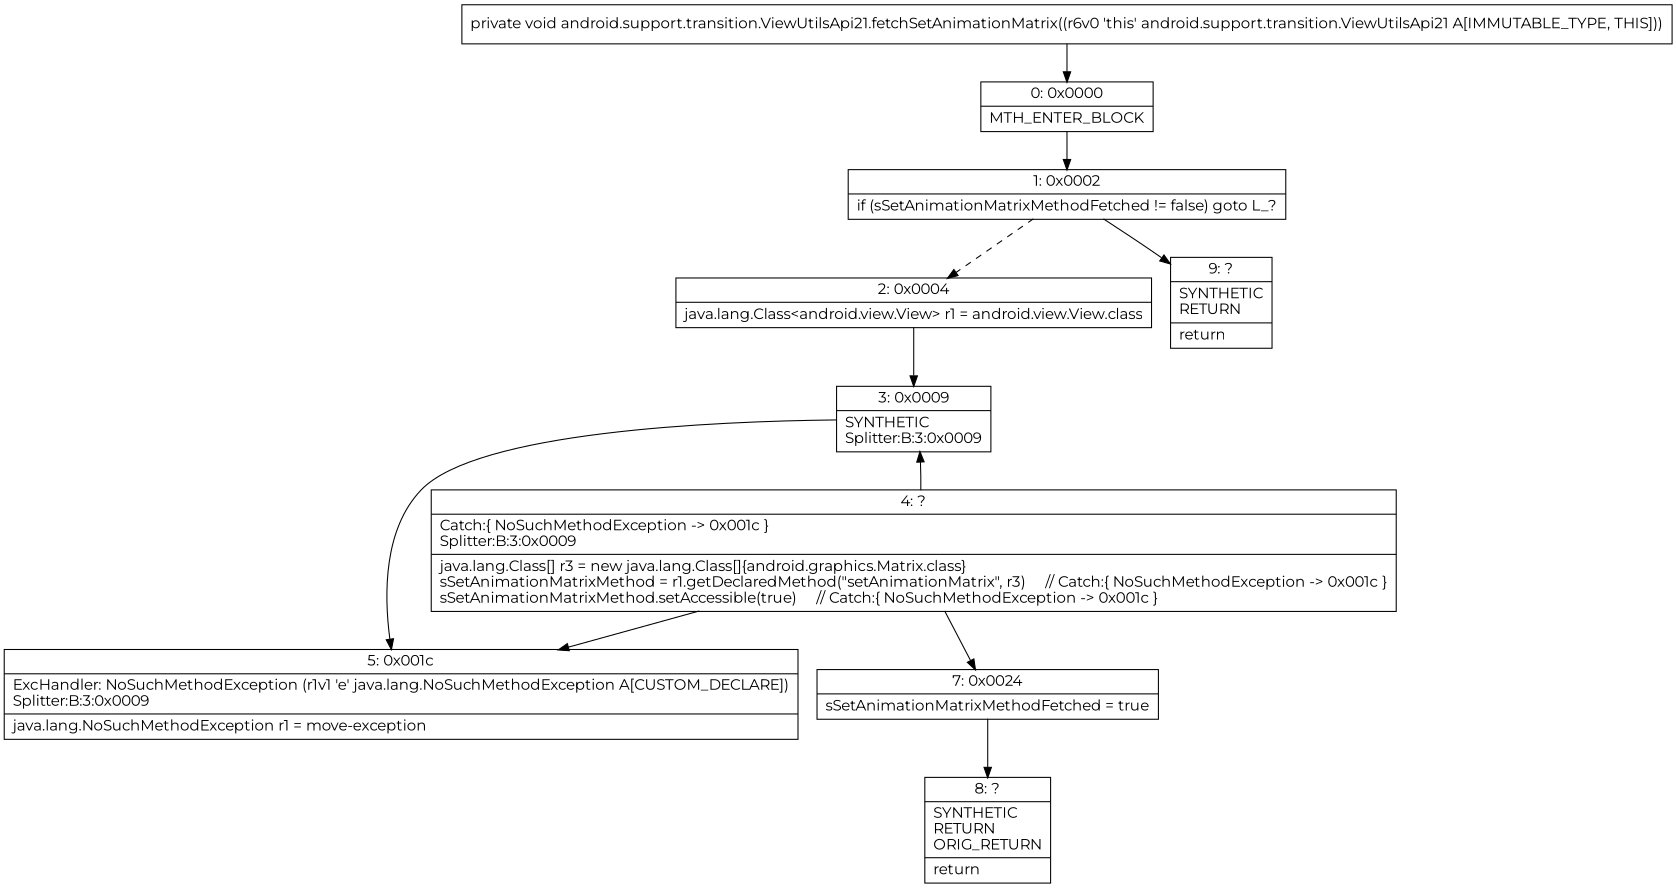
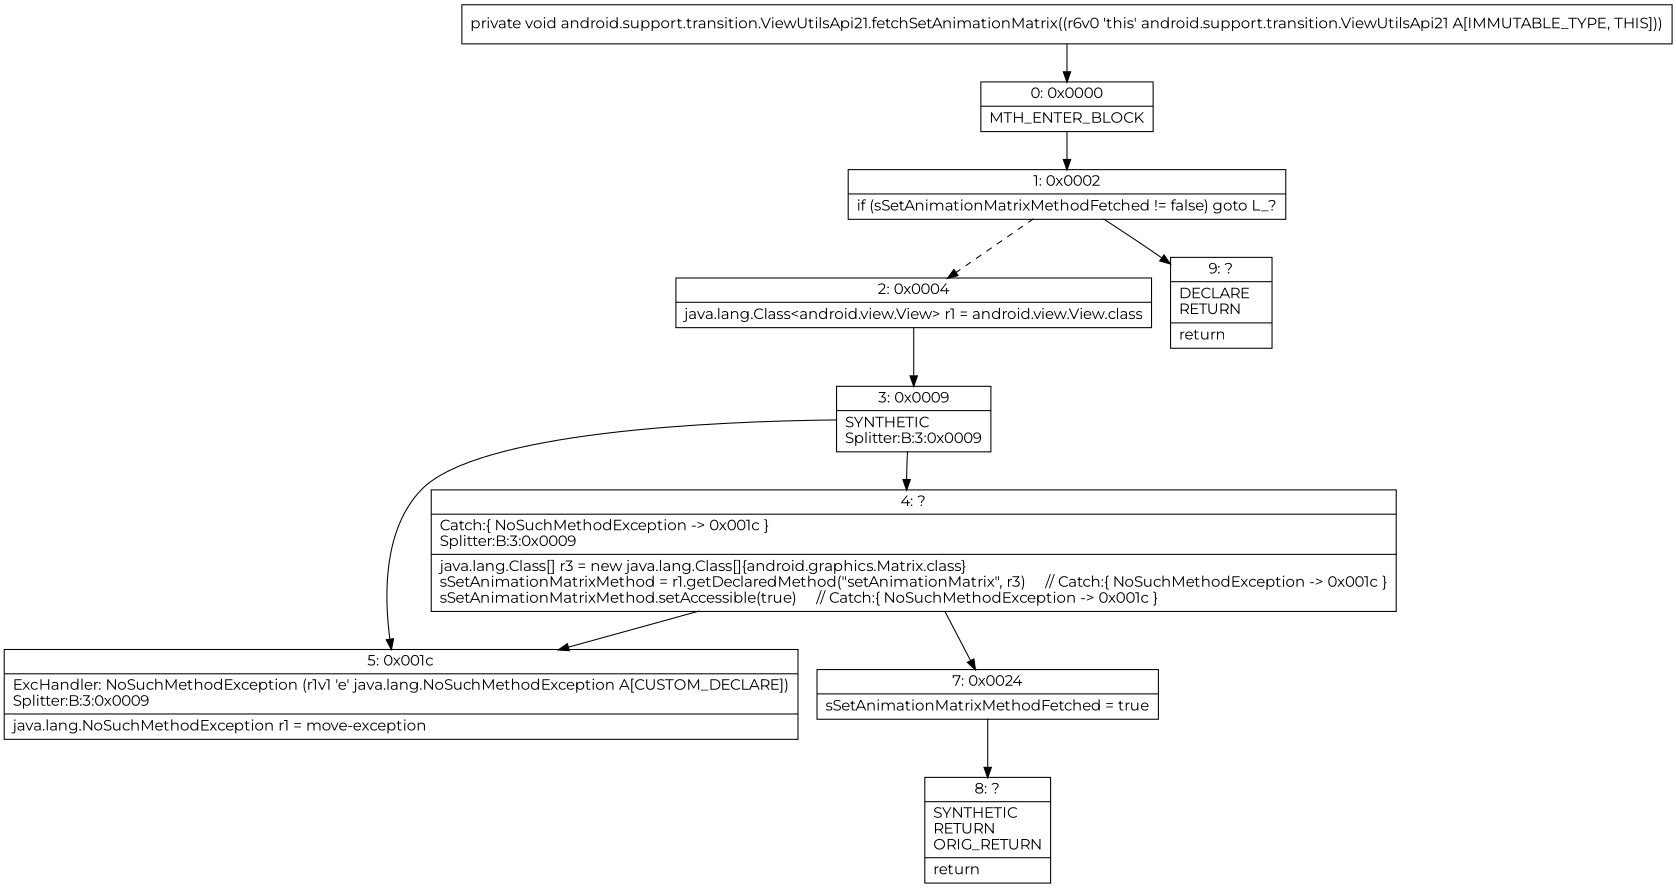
node "9: ?": text "SYNTHETIC" -> "DECLARE"
edge "4: ?" -> "3: 0x0009": reversed
